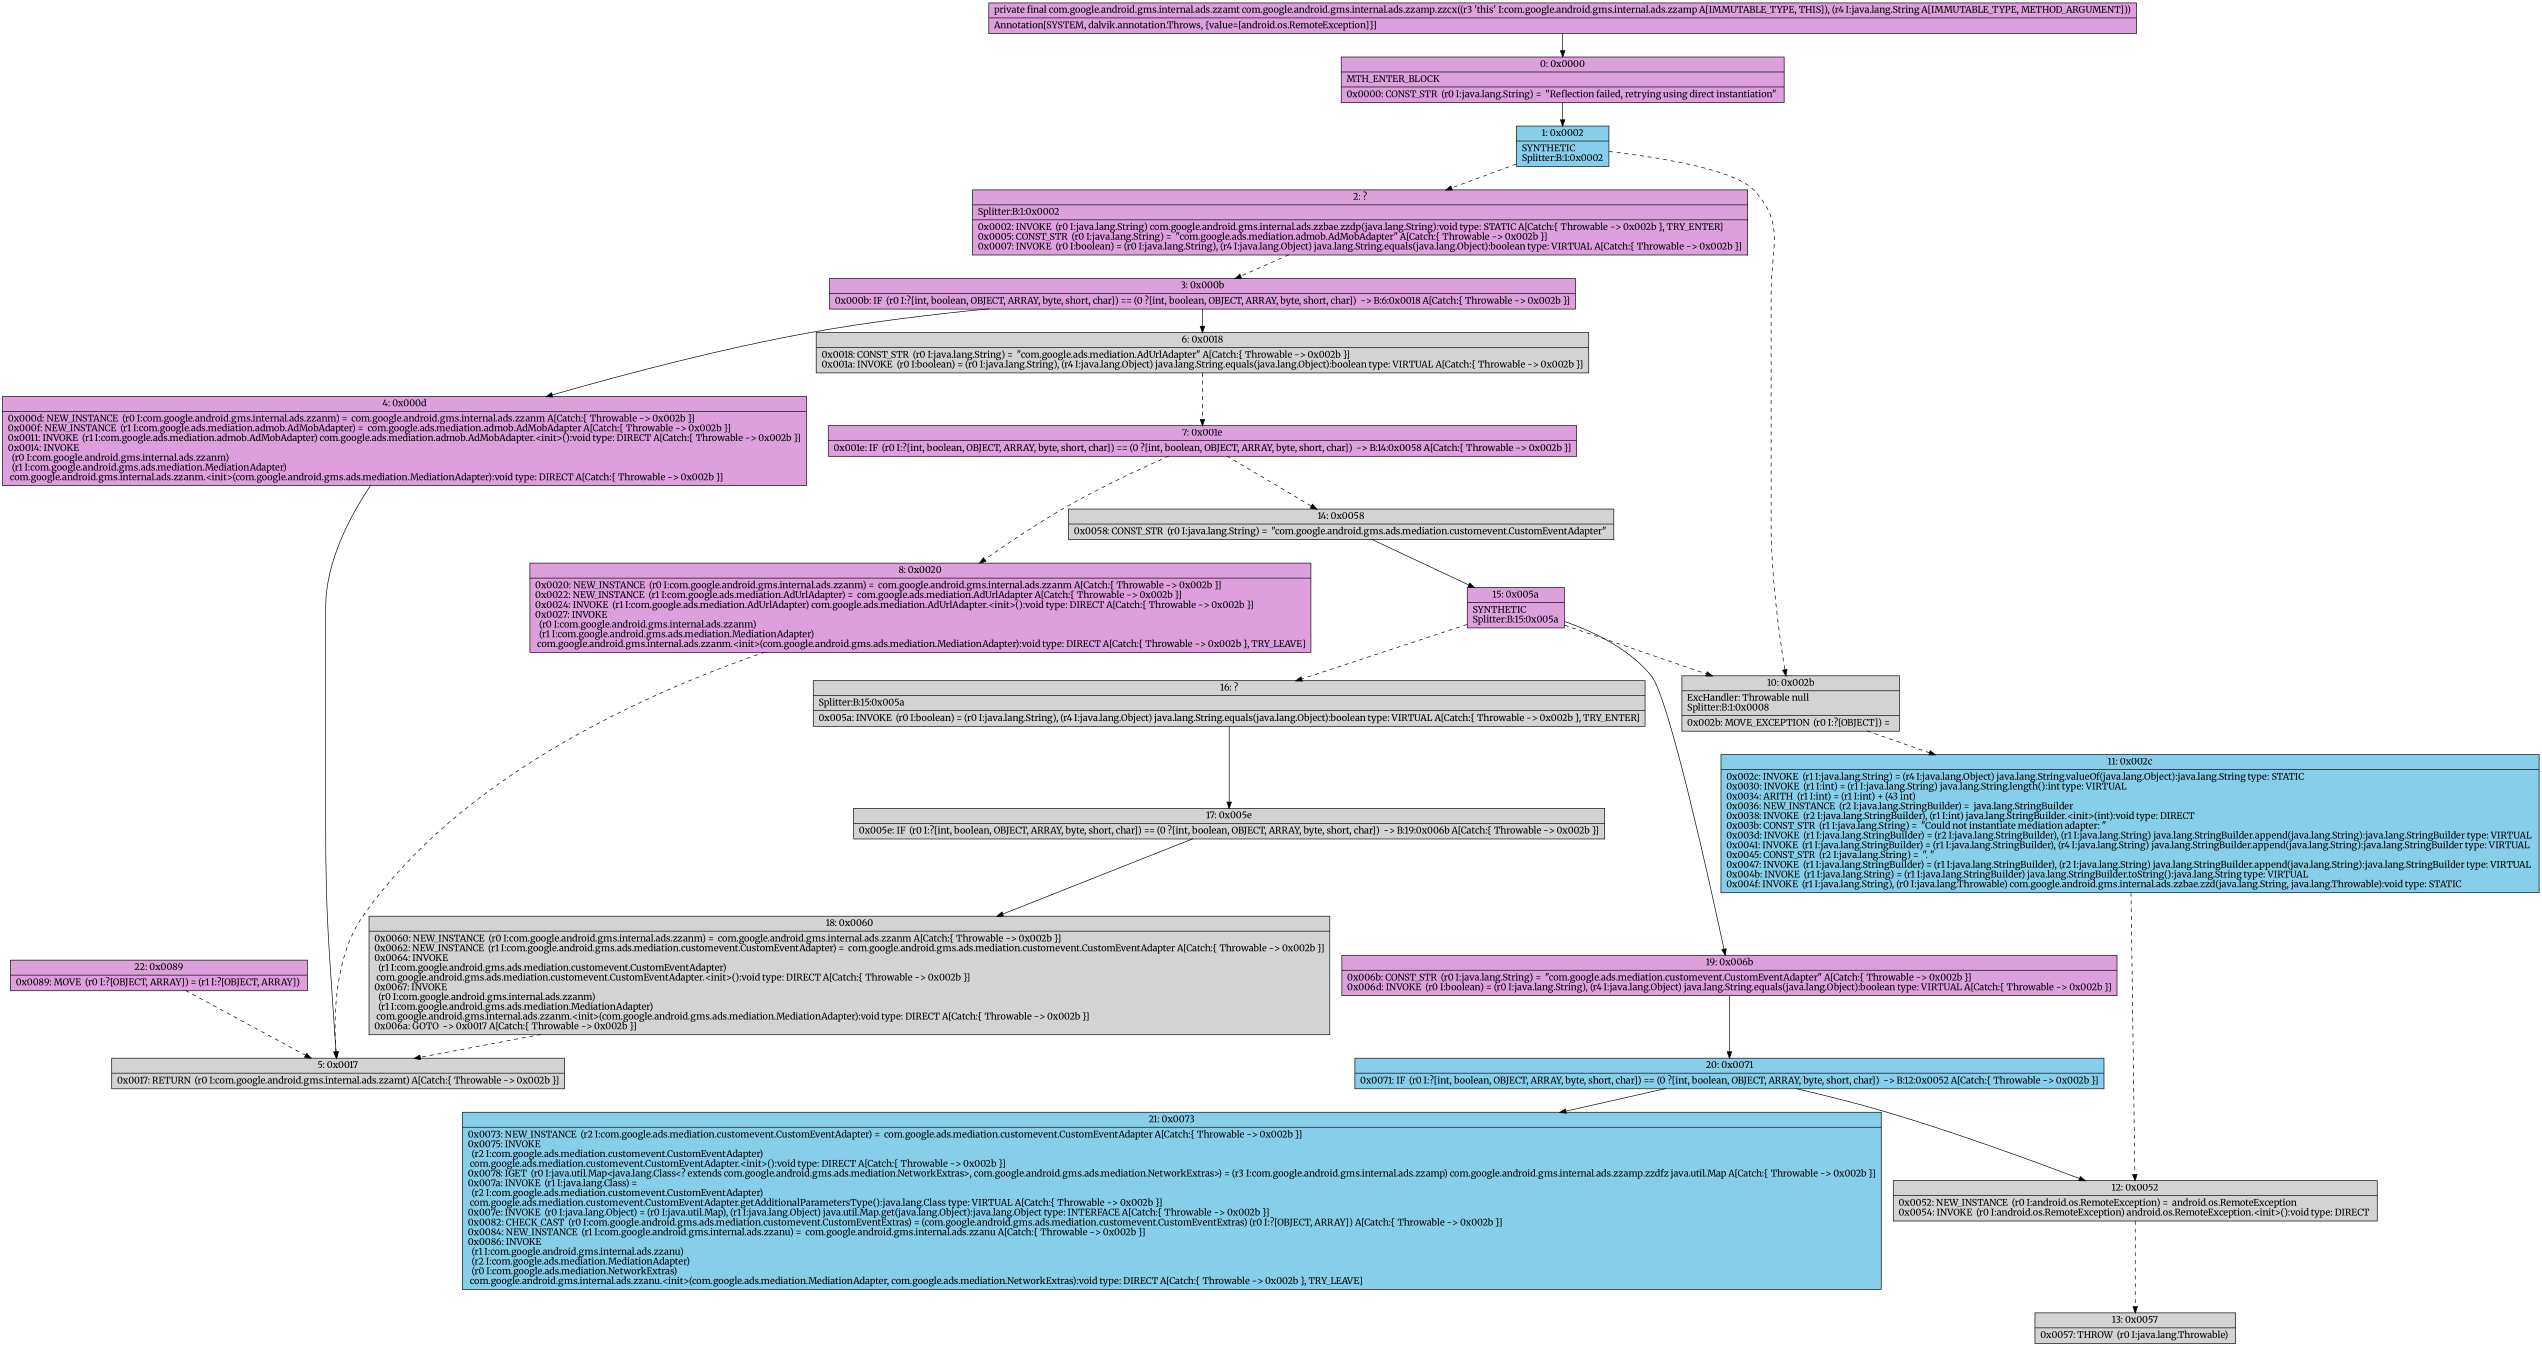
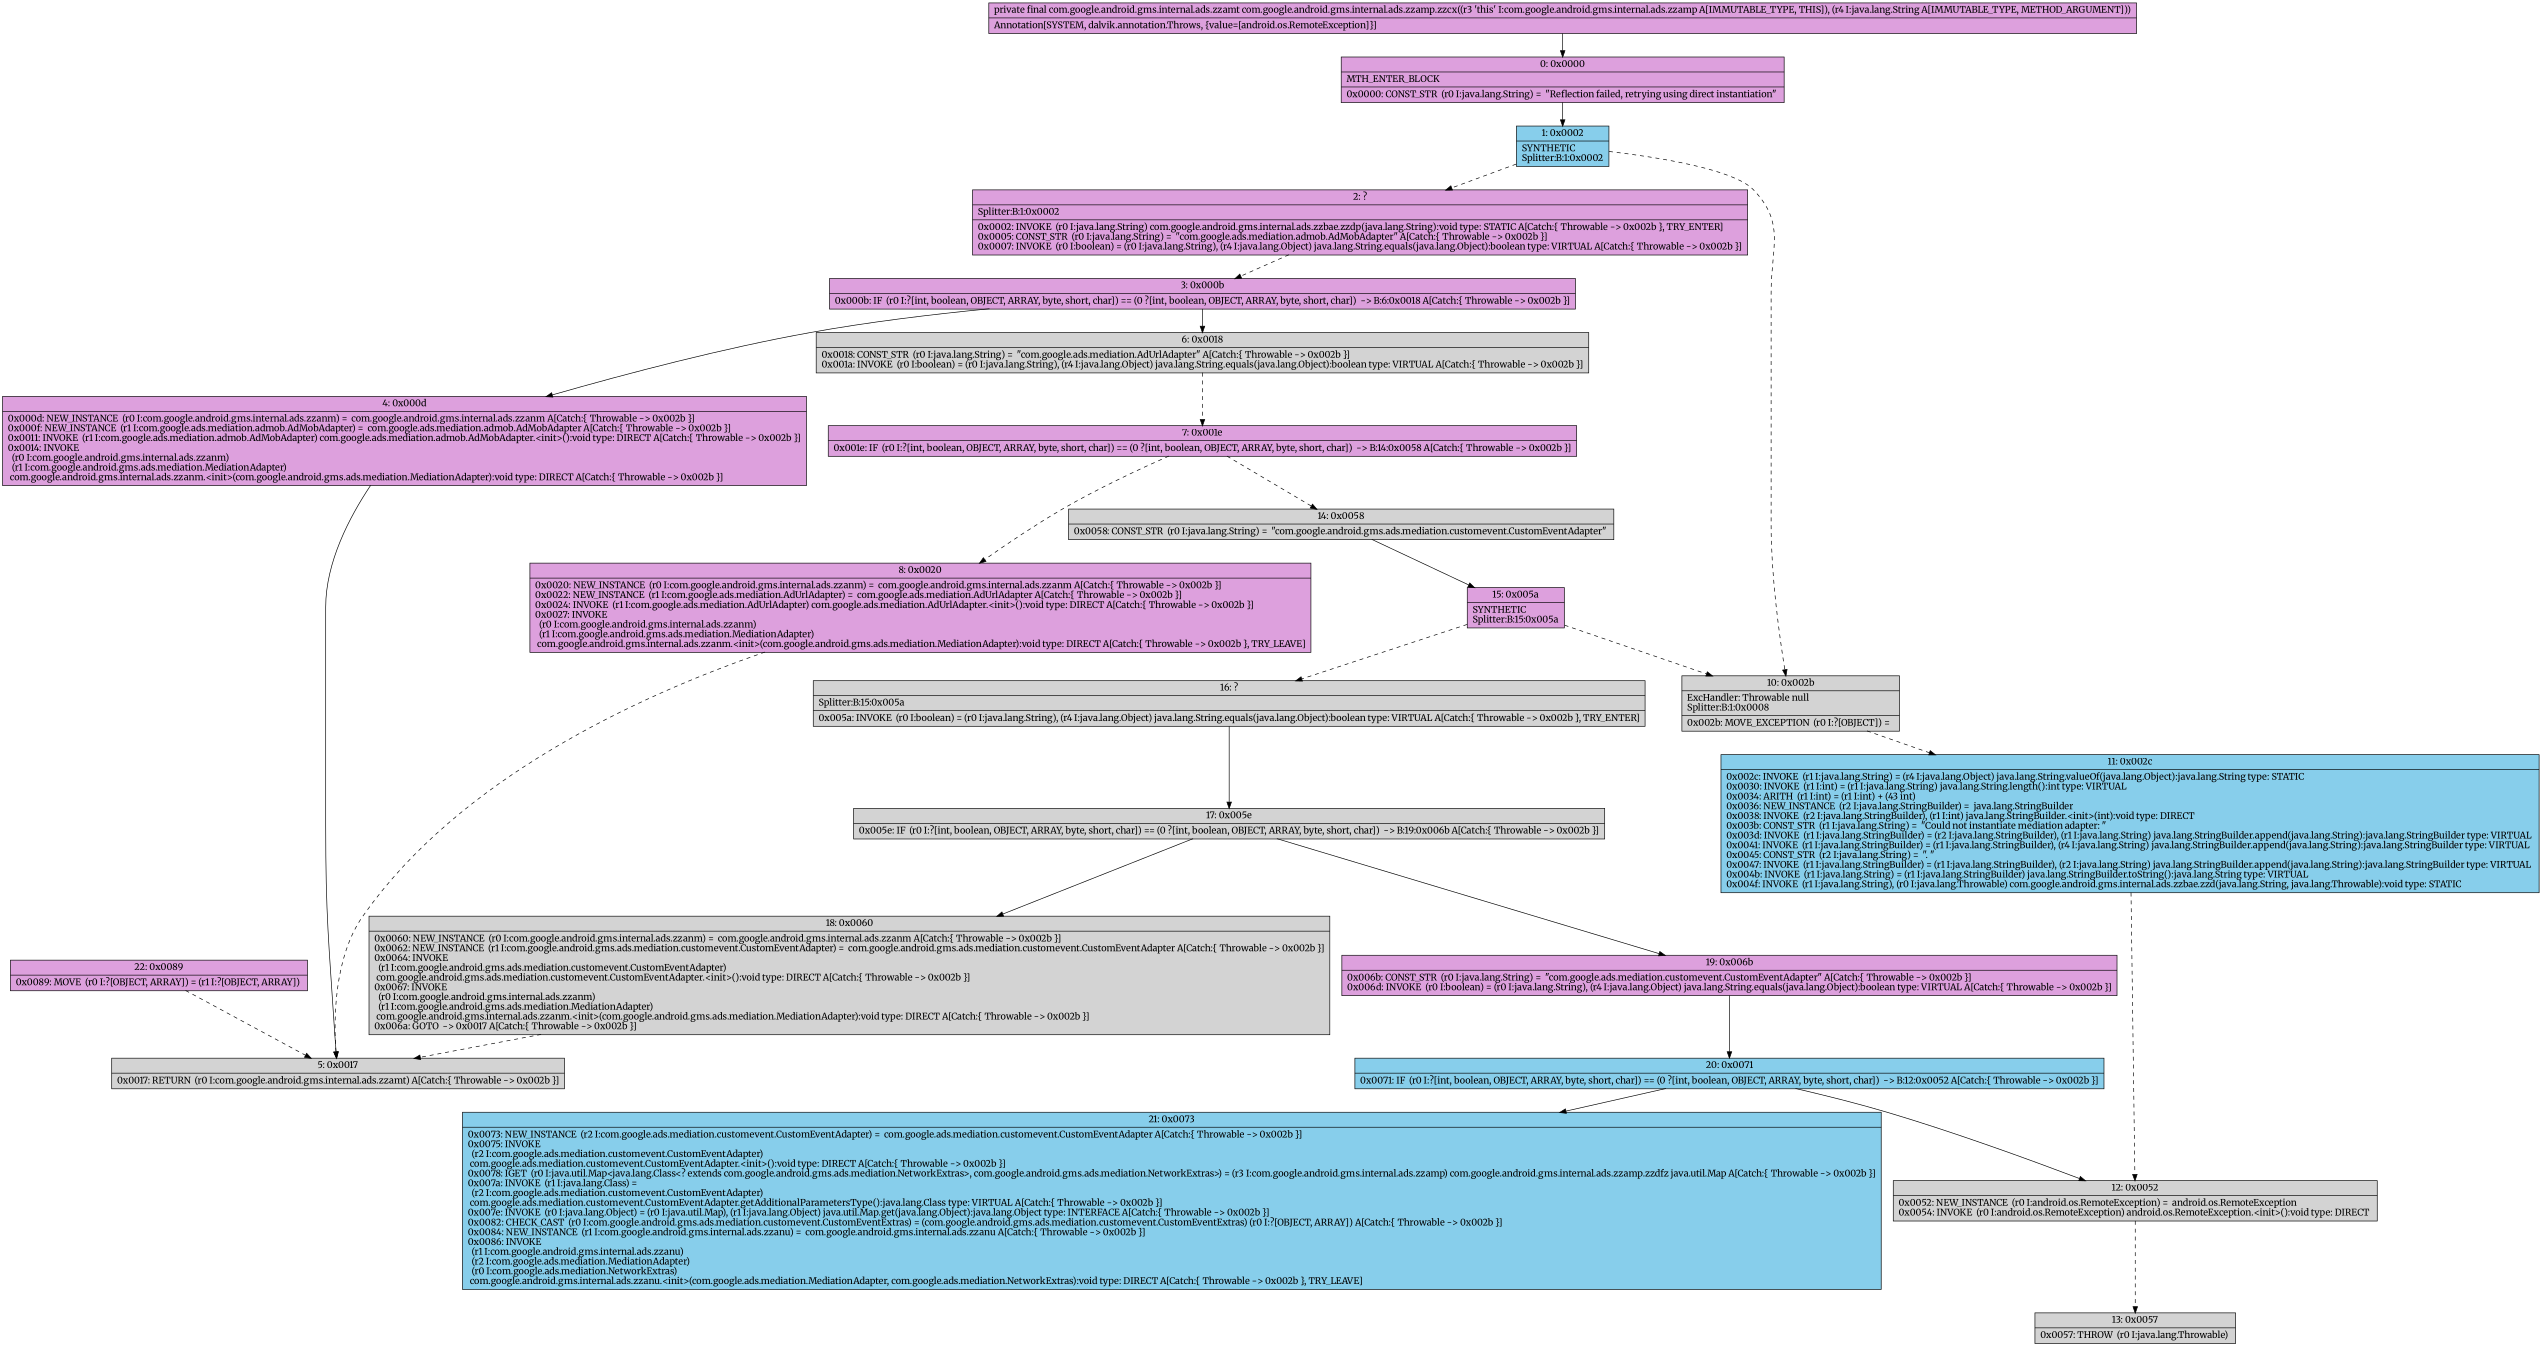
edge "15: 0x005a" -> "19: 0x006b": now "17: 0x005e" -> "19: 0x006b"
